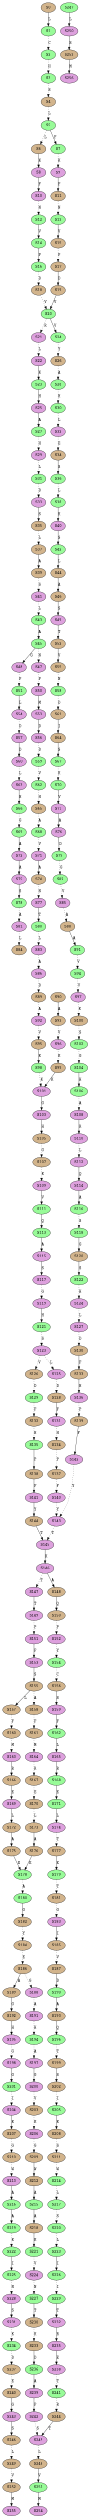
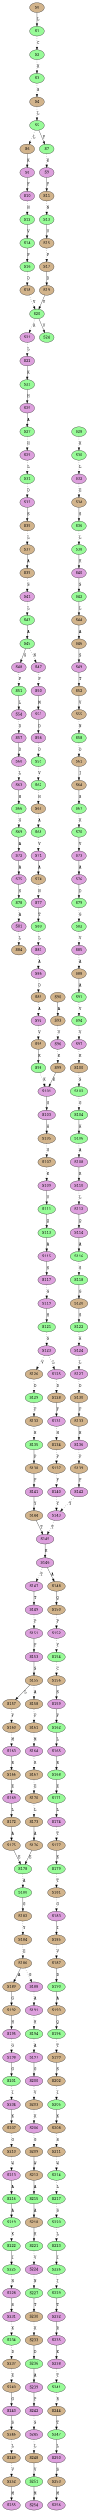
node "S26": removed
edge "S244" -> "S245": now "S244" -> "S247"
